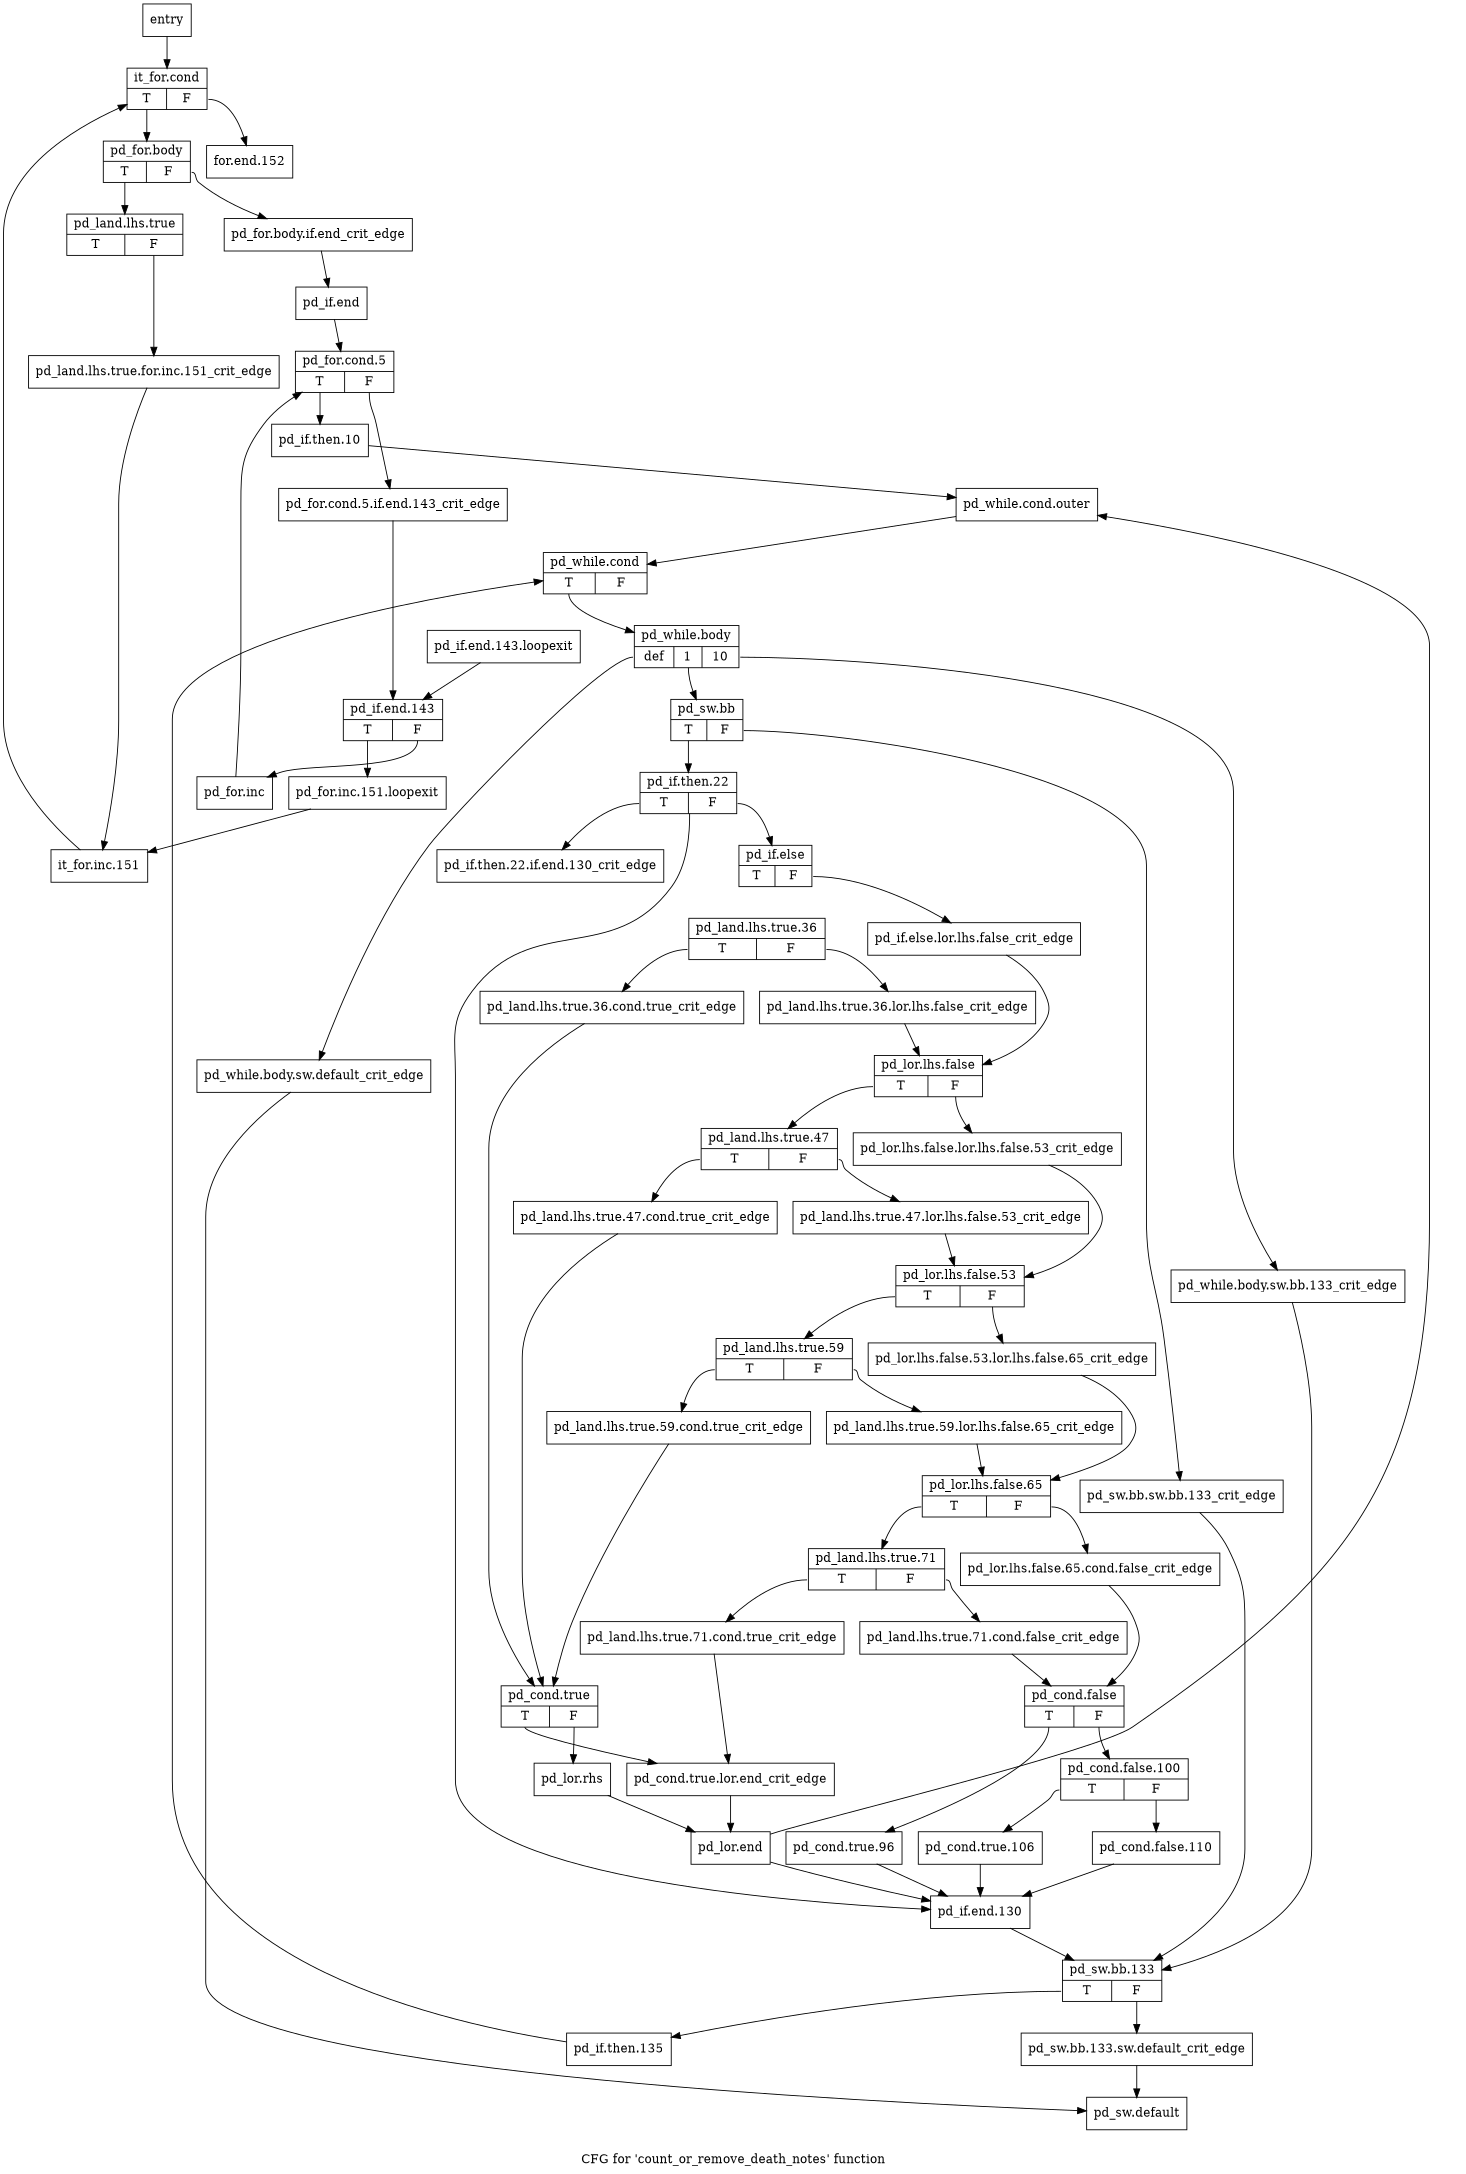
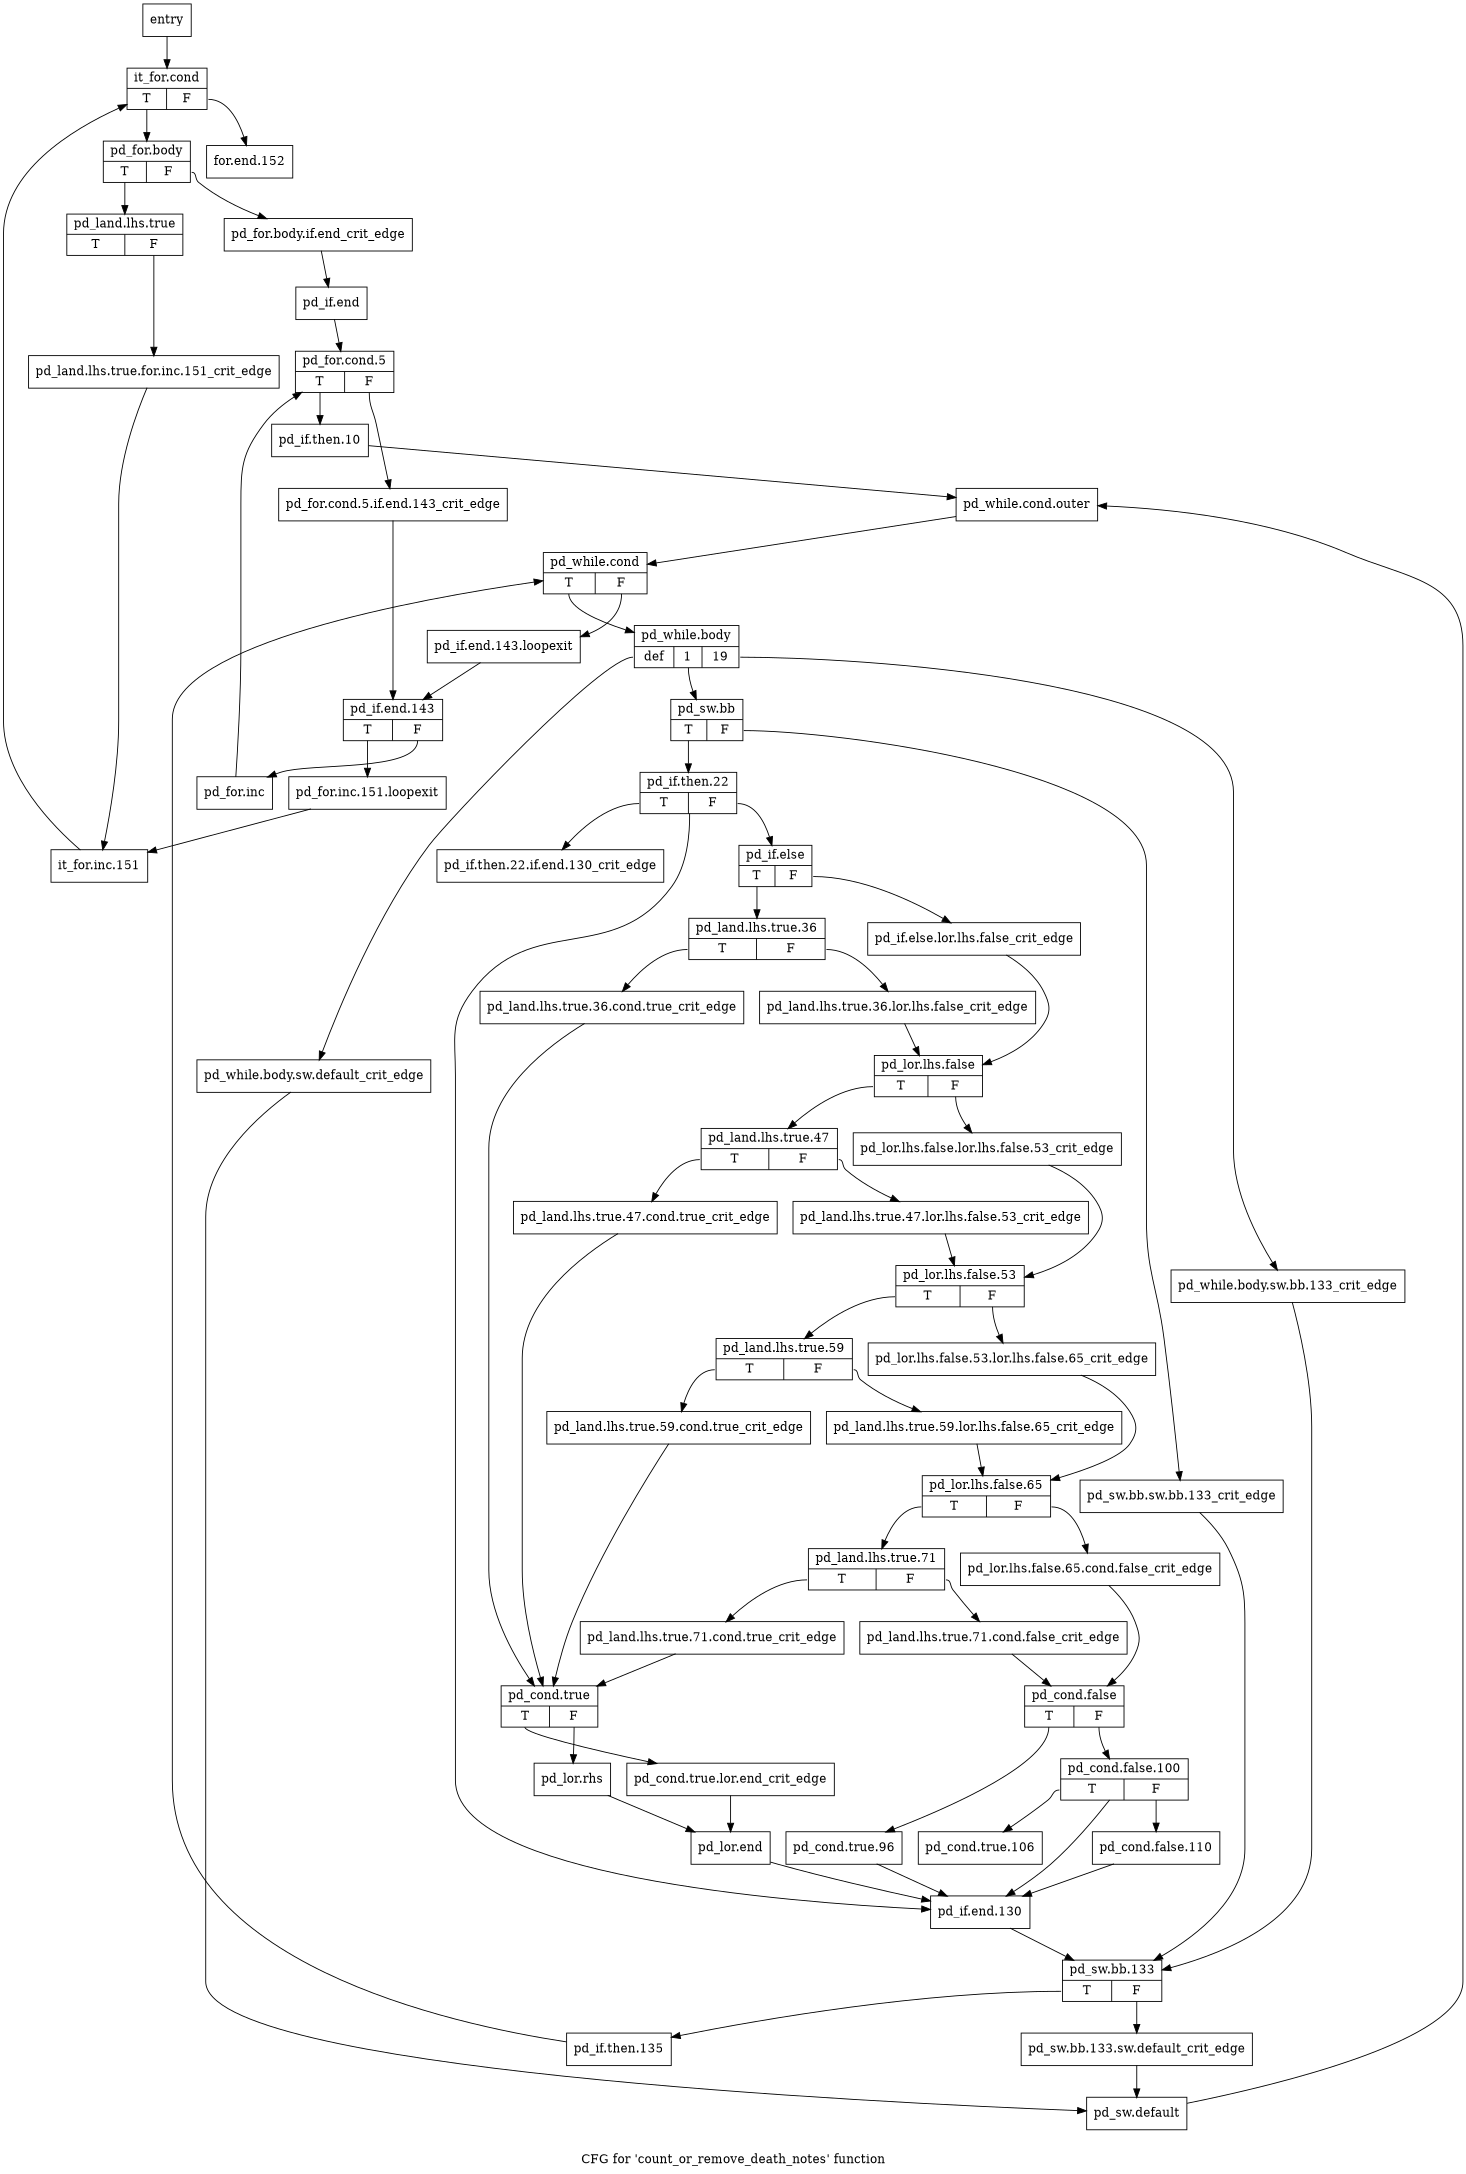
edge "pd_while.cond" -> "pd_if.end.143.loopexit": added
node "pd_while.body": text "10" -> "19"
edge "pd_if.else" -> "pd_land.lhs.true.36": added
edge "pd_lor.end" -> "pd_while.cond.outer": now "pd_sw.default" -> "pd_while.cond.outer"
edge "pd_land.lhs.true.71.cond.true_crit_edge" -> "pd_cond.true.lor.end_crit_edge": now "pd_land.lhs.true.71.cond.true_crit_edge" -> "pd_cond.true"
edge "pd_cond.true.106" -> "pd_if.end.130": now "pd_cond.false.100" -> "pd_if.end.130"
